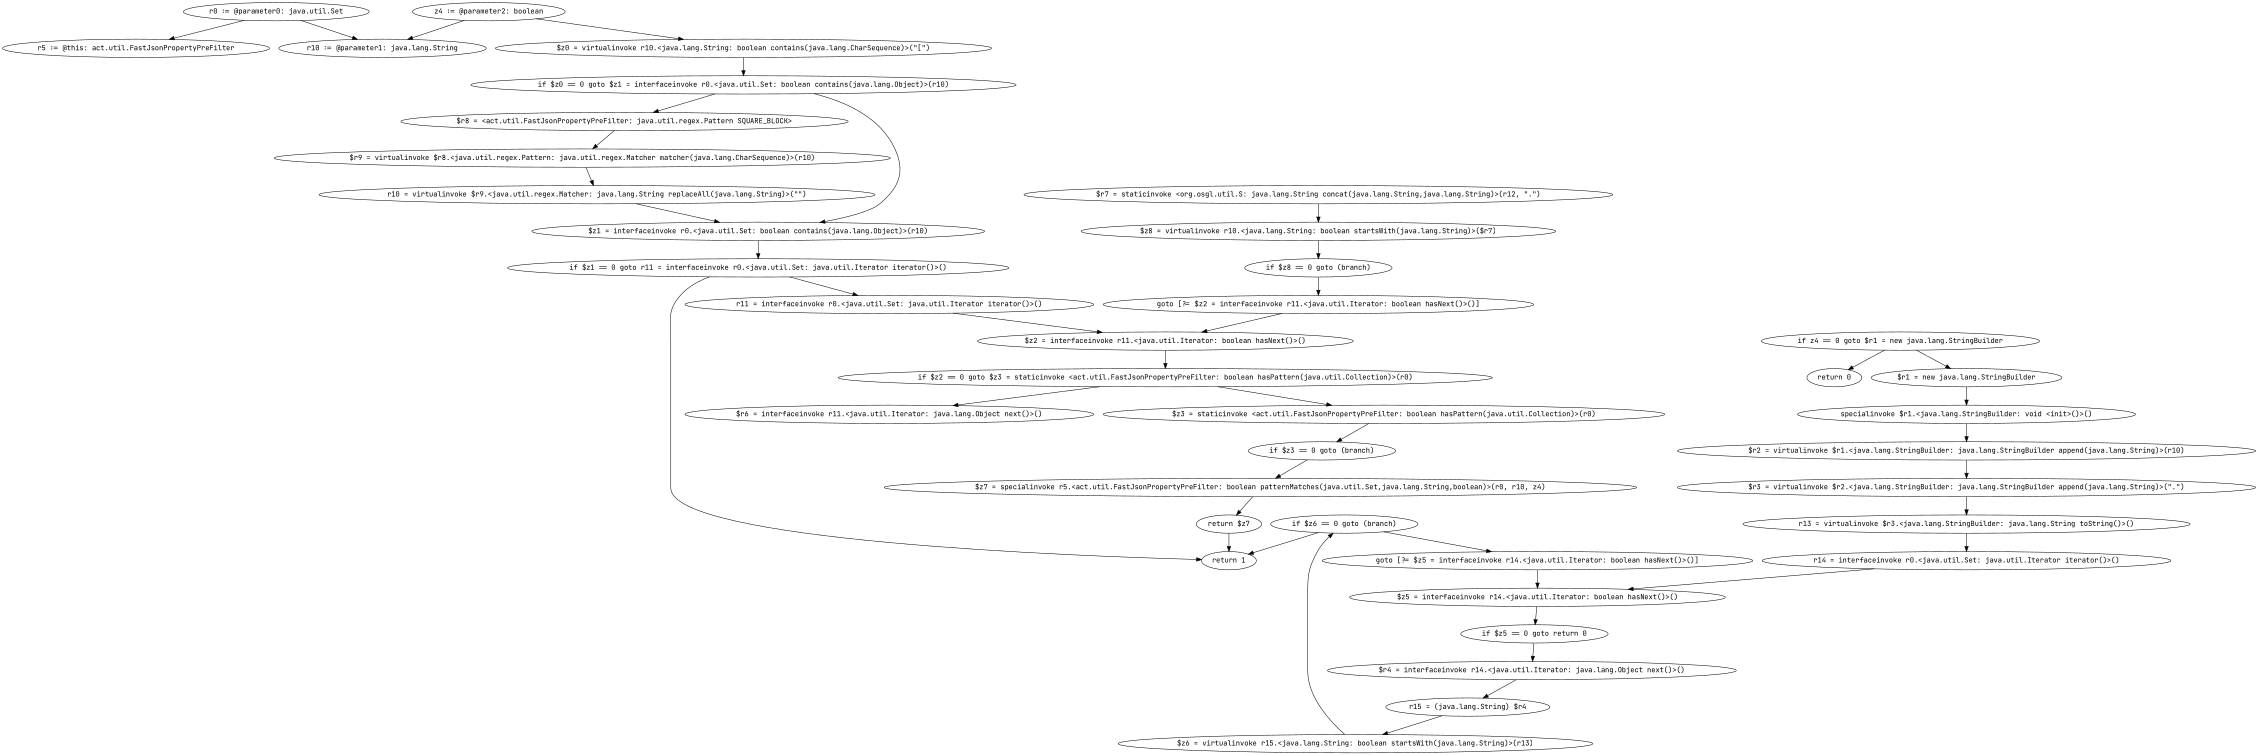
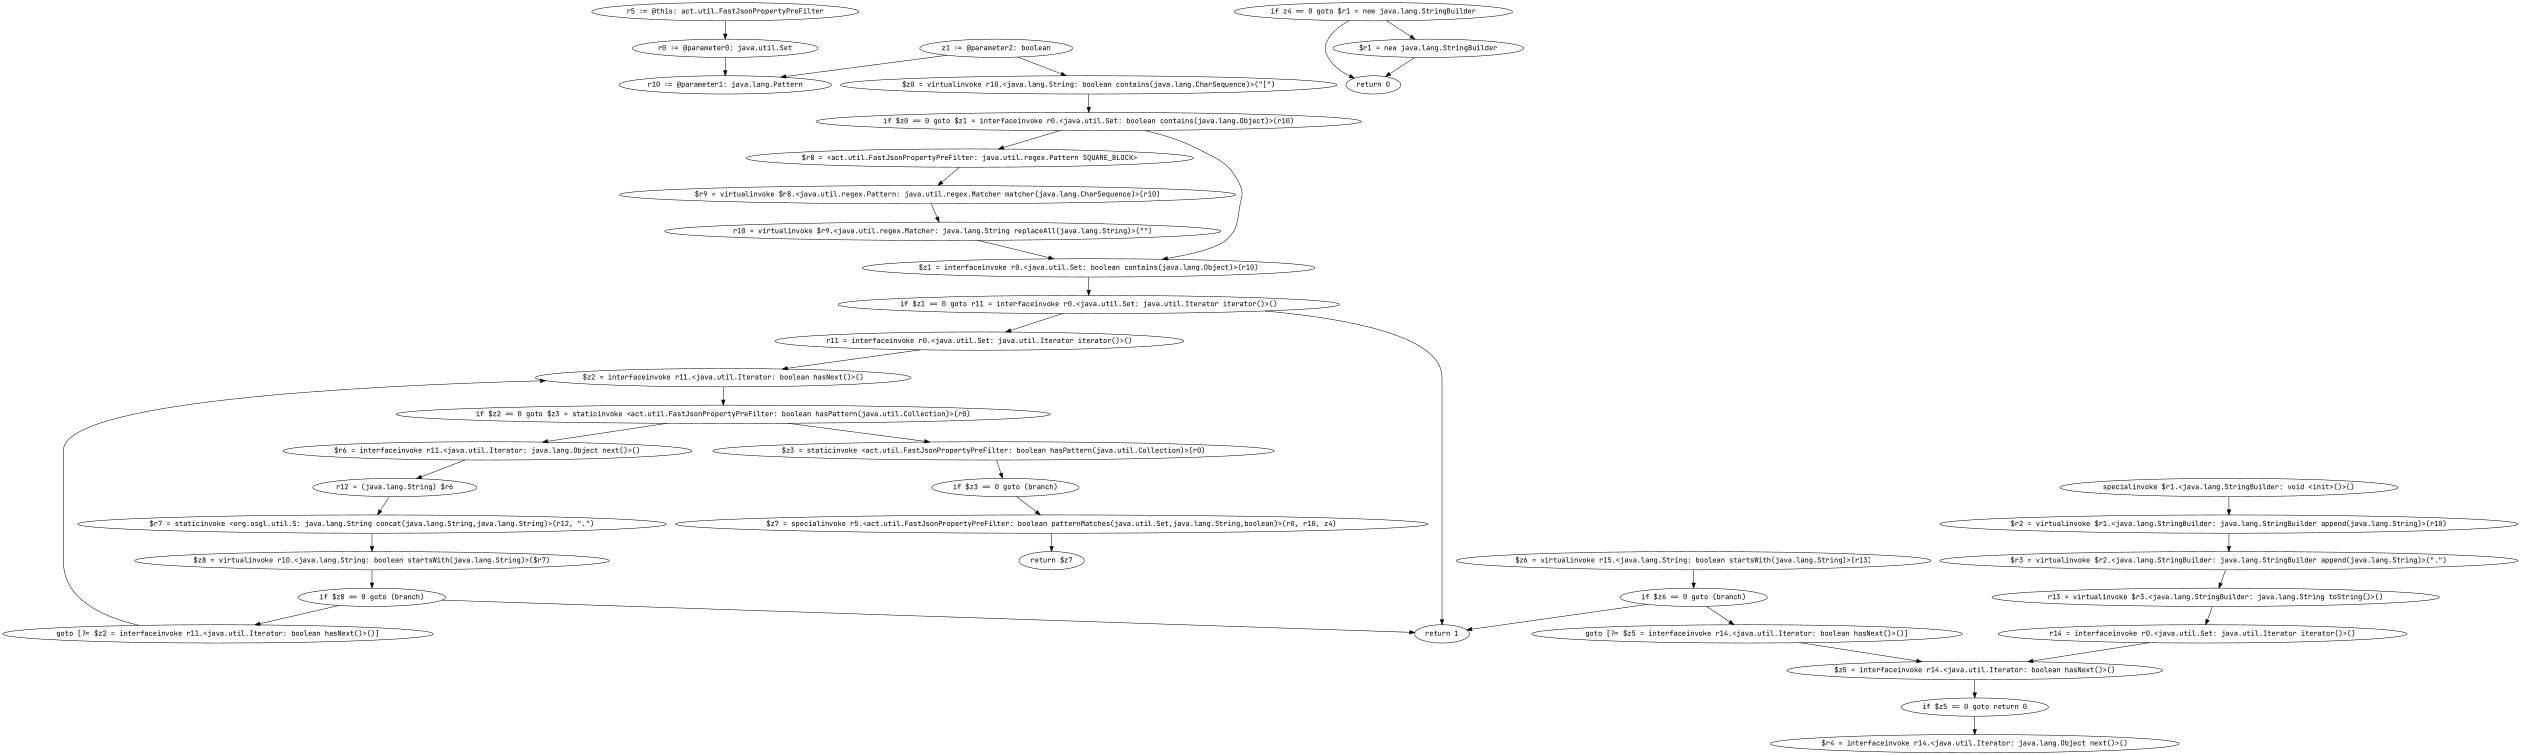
node "z4 := @parameter2: boolean": label "z4 := @parameter2: boolean" -> "z1 := @parameter2: boolean"
edge "r0 := @parameter0: java.util.Set" -> "r5 := @this: act.util.FastJsonPropertyPreFilter": reversed
node "r10 := @parameter1: java.lang.String": label "r10 := @parameter1: java.lang.String" -> "r10 := @parameter1: java.lang.Pattern"
edge "$r1 = new java.lang.StringBuilder" -> "specialinvoke $r1.<java.lang.StringBuilder: void <init>()>()": now "$r1 = new java.lang.StringBuilder" -> "return 0"
node "r12 = (java.lang.String) $r6": added
edge "return $z7" -> "return 1": now "if $z8 == 0 goto (branch)" -> "return 1"
node "r15 = (java.lang.String) $r4": removed
